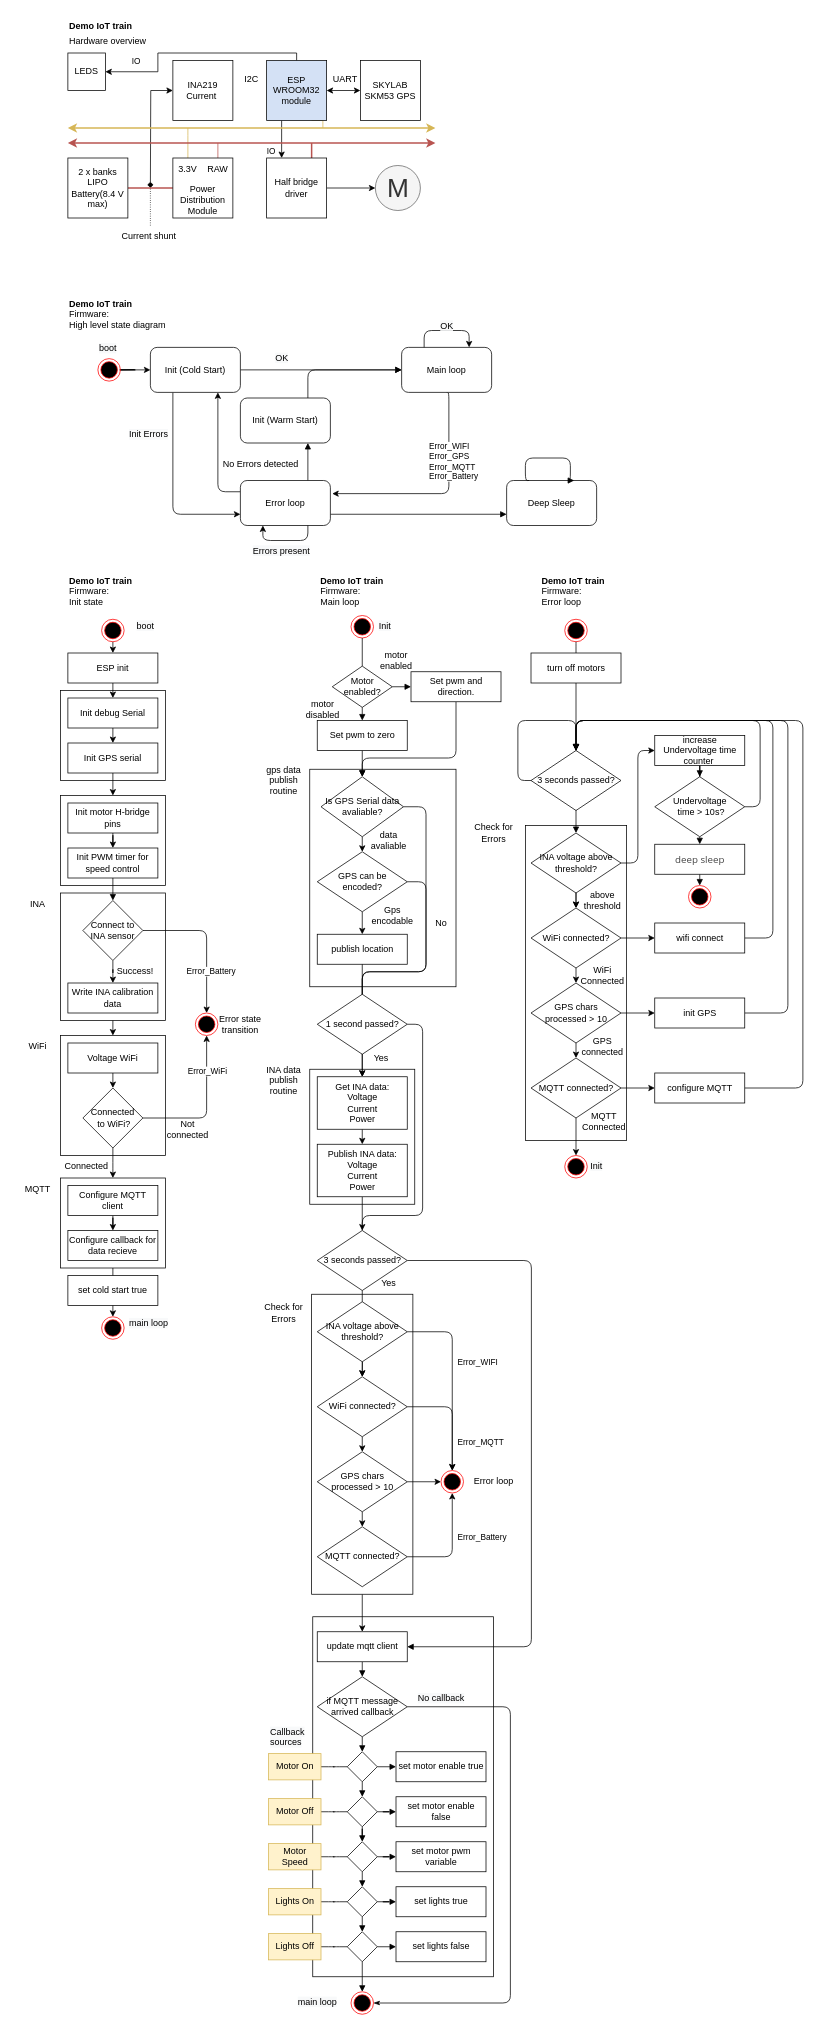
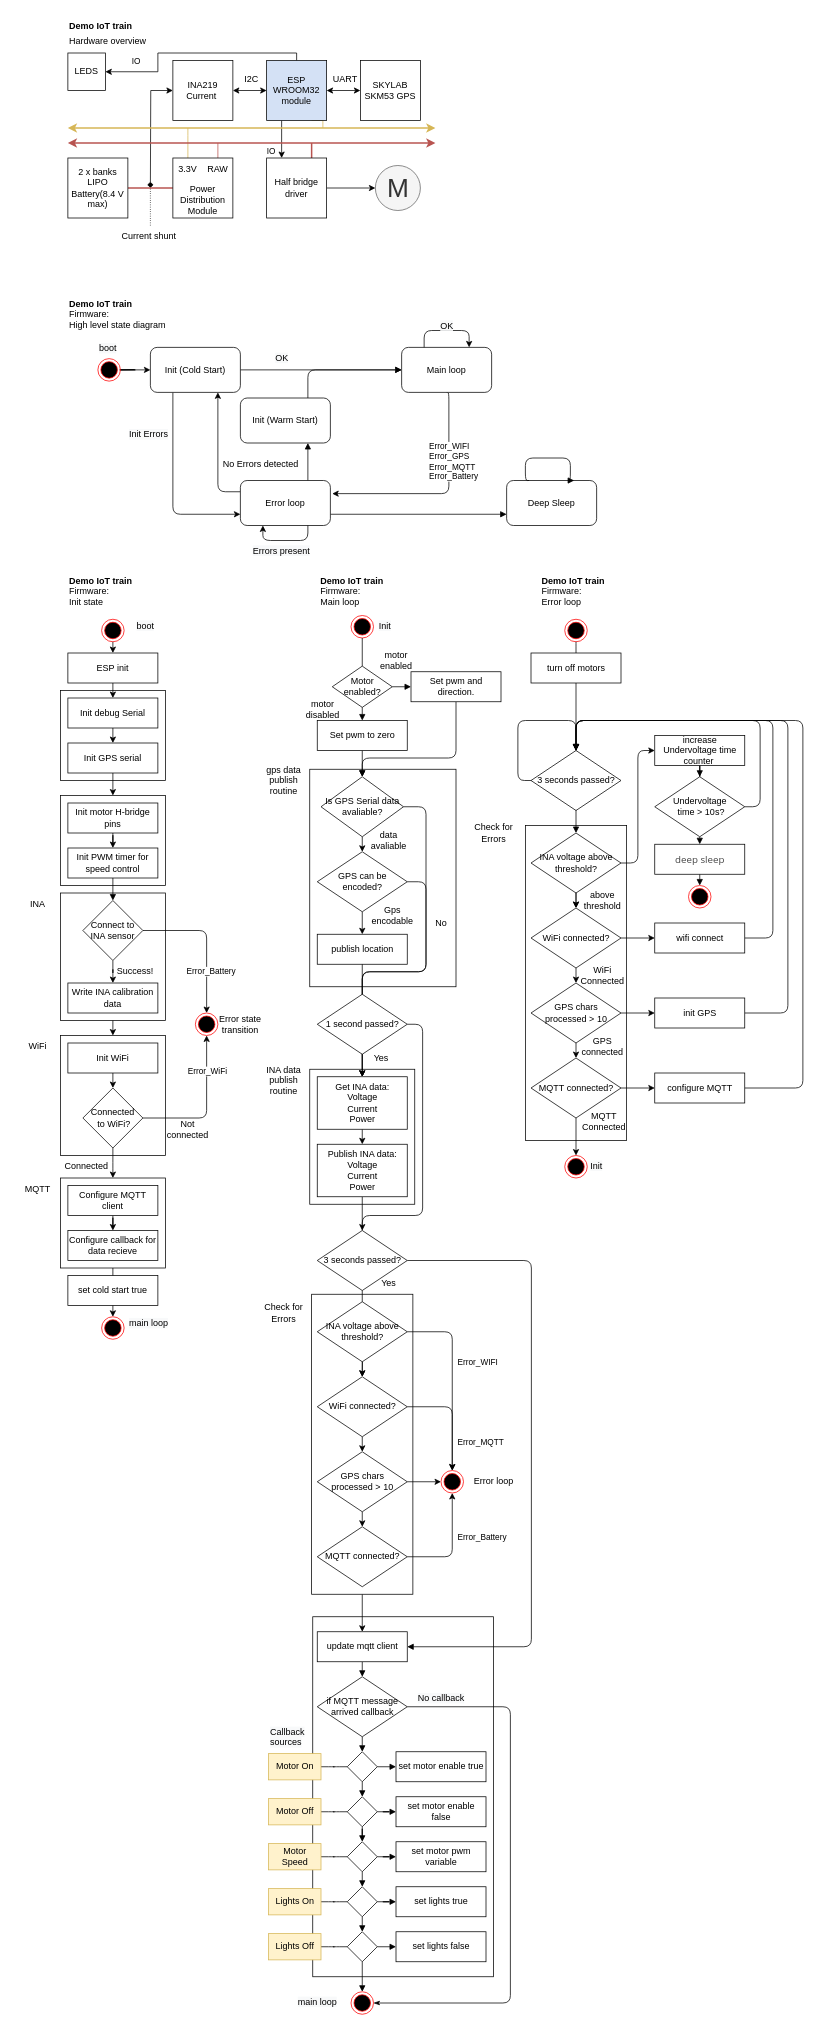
edge "INA219 Current" -- "ESP WROOM32 module": added
node "Voltage WiFi": label "Voltage WiFi" -> "Init WiFi"
edge "1 second passed?" -> "Get INA data: Voltage Current Power": added
